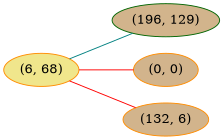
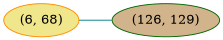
node "(196, 129)": label "(196, 129)" -> "(126, 129)"
node "(0, 0)": removed
node "(132, 6)": removed
